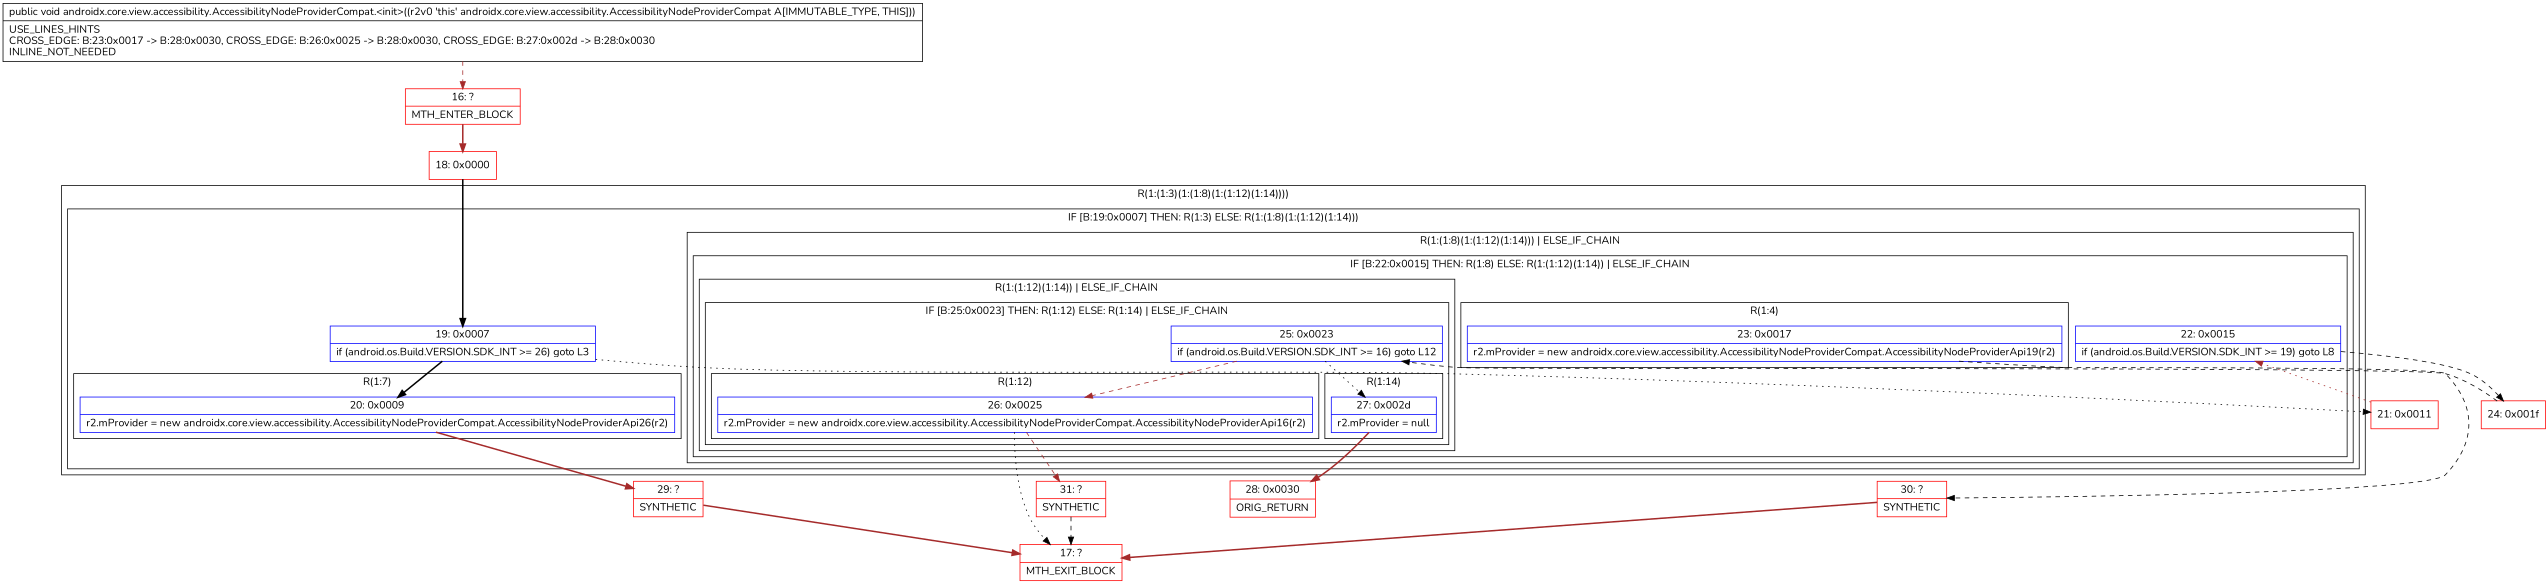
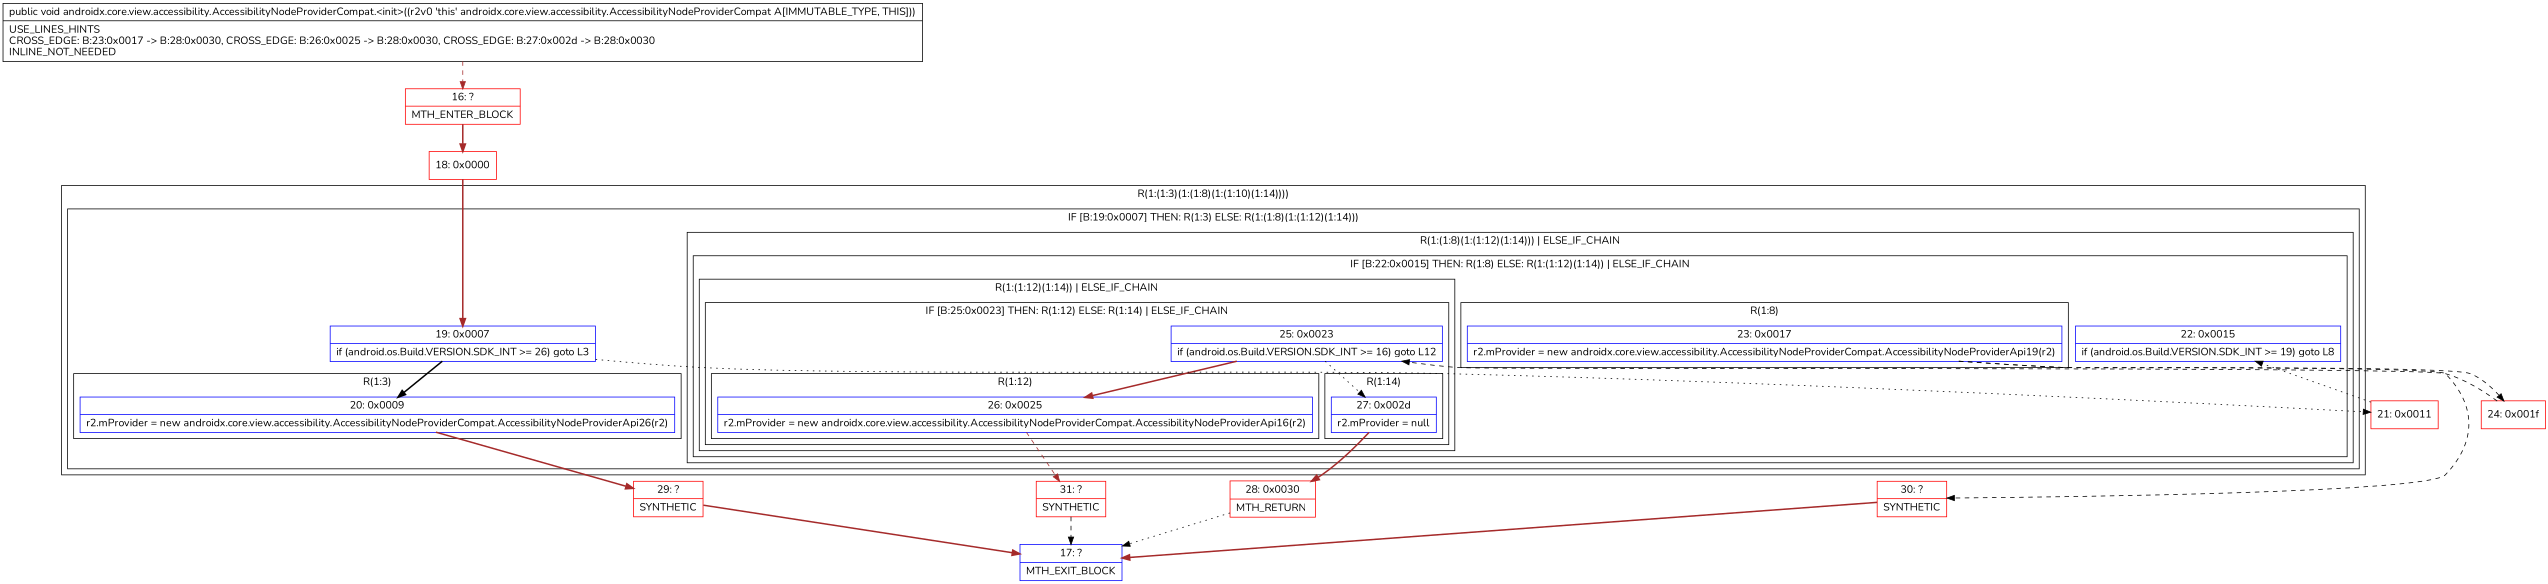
cluster "R(1:(1:3)(1:(1:8)(1:(1:12)(1:14))))": label "R(1:(1:3)(1:(1:8)(1:(1:12)(1:14))))" -> "R(1:(1:3)(1:(1:8)(1:(1:10)(1:14))))"
edge "18: 0x0000" -> "19: 0x0007": color black -> brown
cluster "R(1:4)": label "R(1:4)" -> "R(1:8)"
edge "22: 0x0015" -> "24: 0x001f": now "23: 0x0017" -> "24: 0x001f"
edge "25: 0x0023" -> "26: 0x0025": style dashed -> bold
cluster "R(1:7)": label "R(1:7)" -> "R(1:3)"
edge "21: 0x0011" -> "22: 0x0015": color brown -> black
edge "26: 0x0025" -> "17: ?": now "28: 0x0030" -> "17: ?"
node "28: 0x0030": text "ORIG_RETURN" -> "MTH_RETURN"
node "17: ?": color red -> blue
